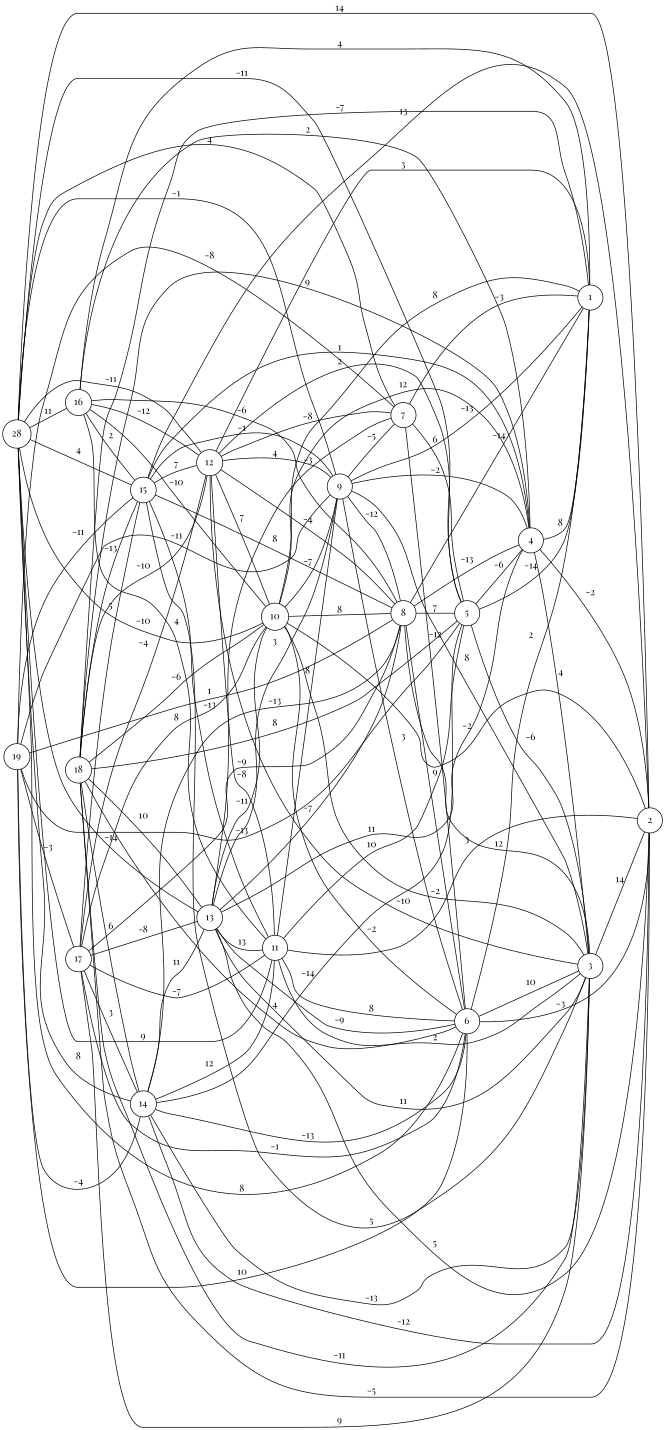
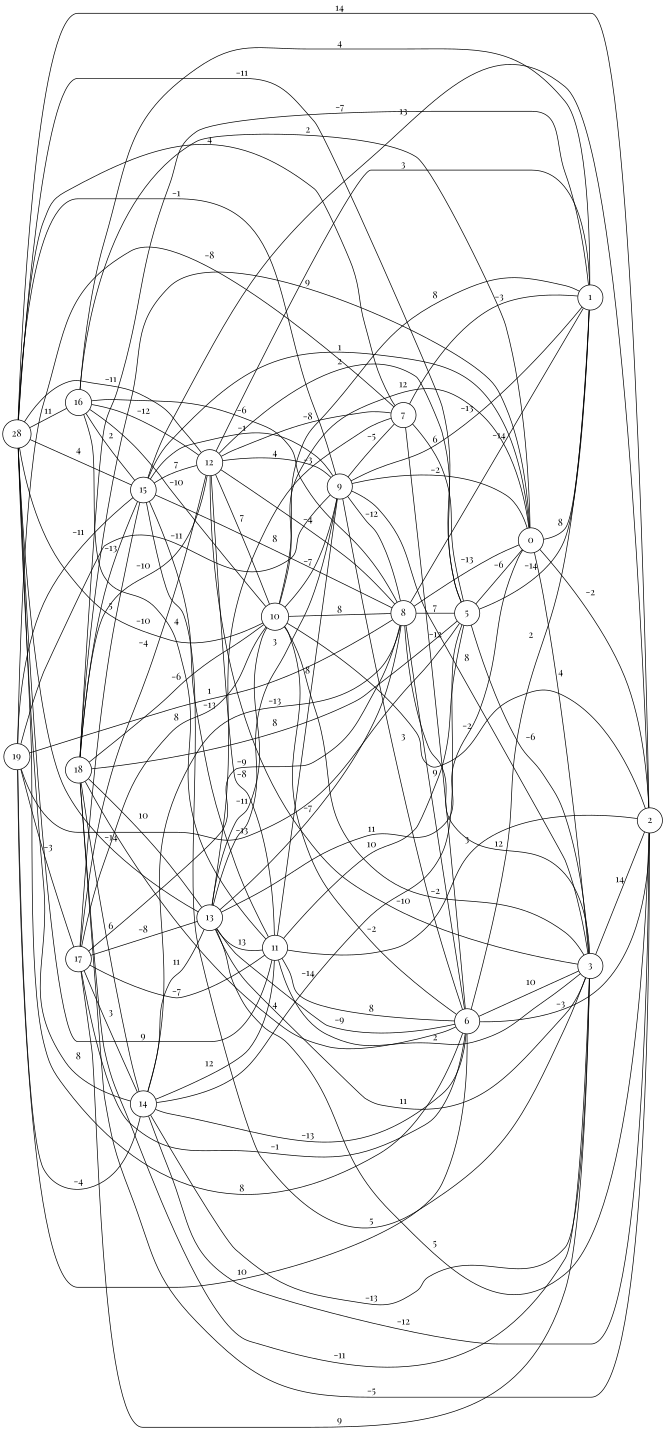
node "4": label "4" -> "0"
